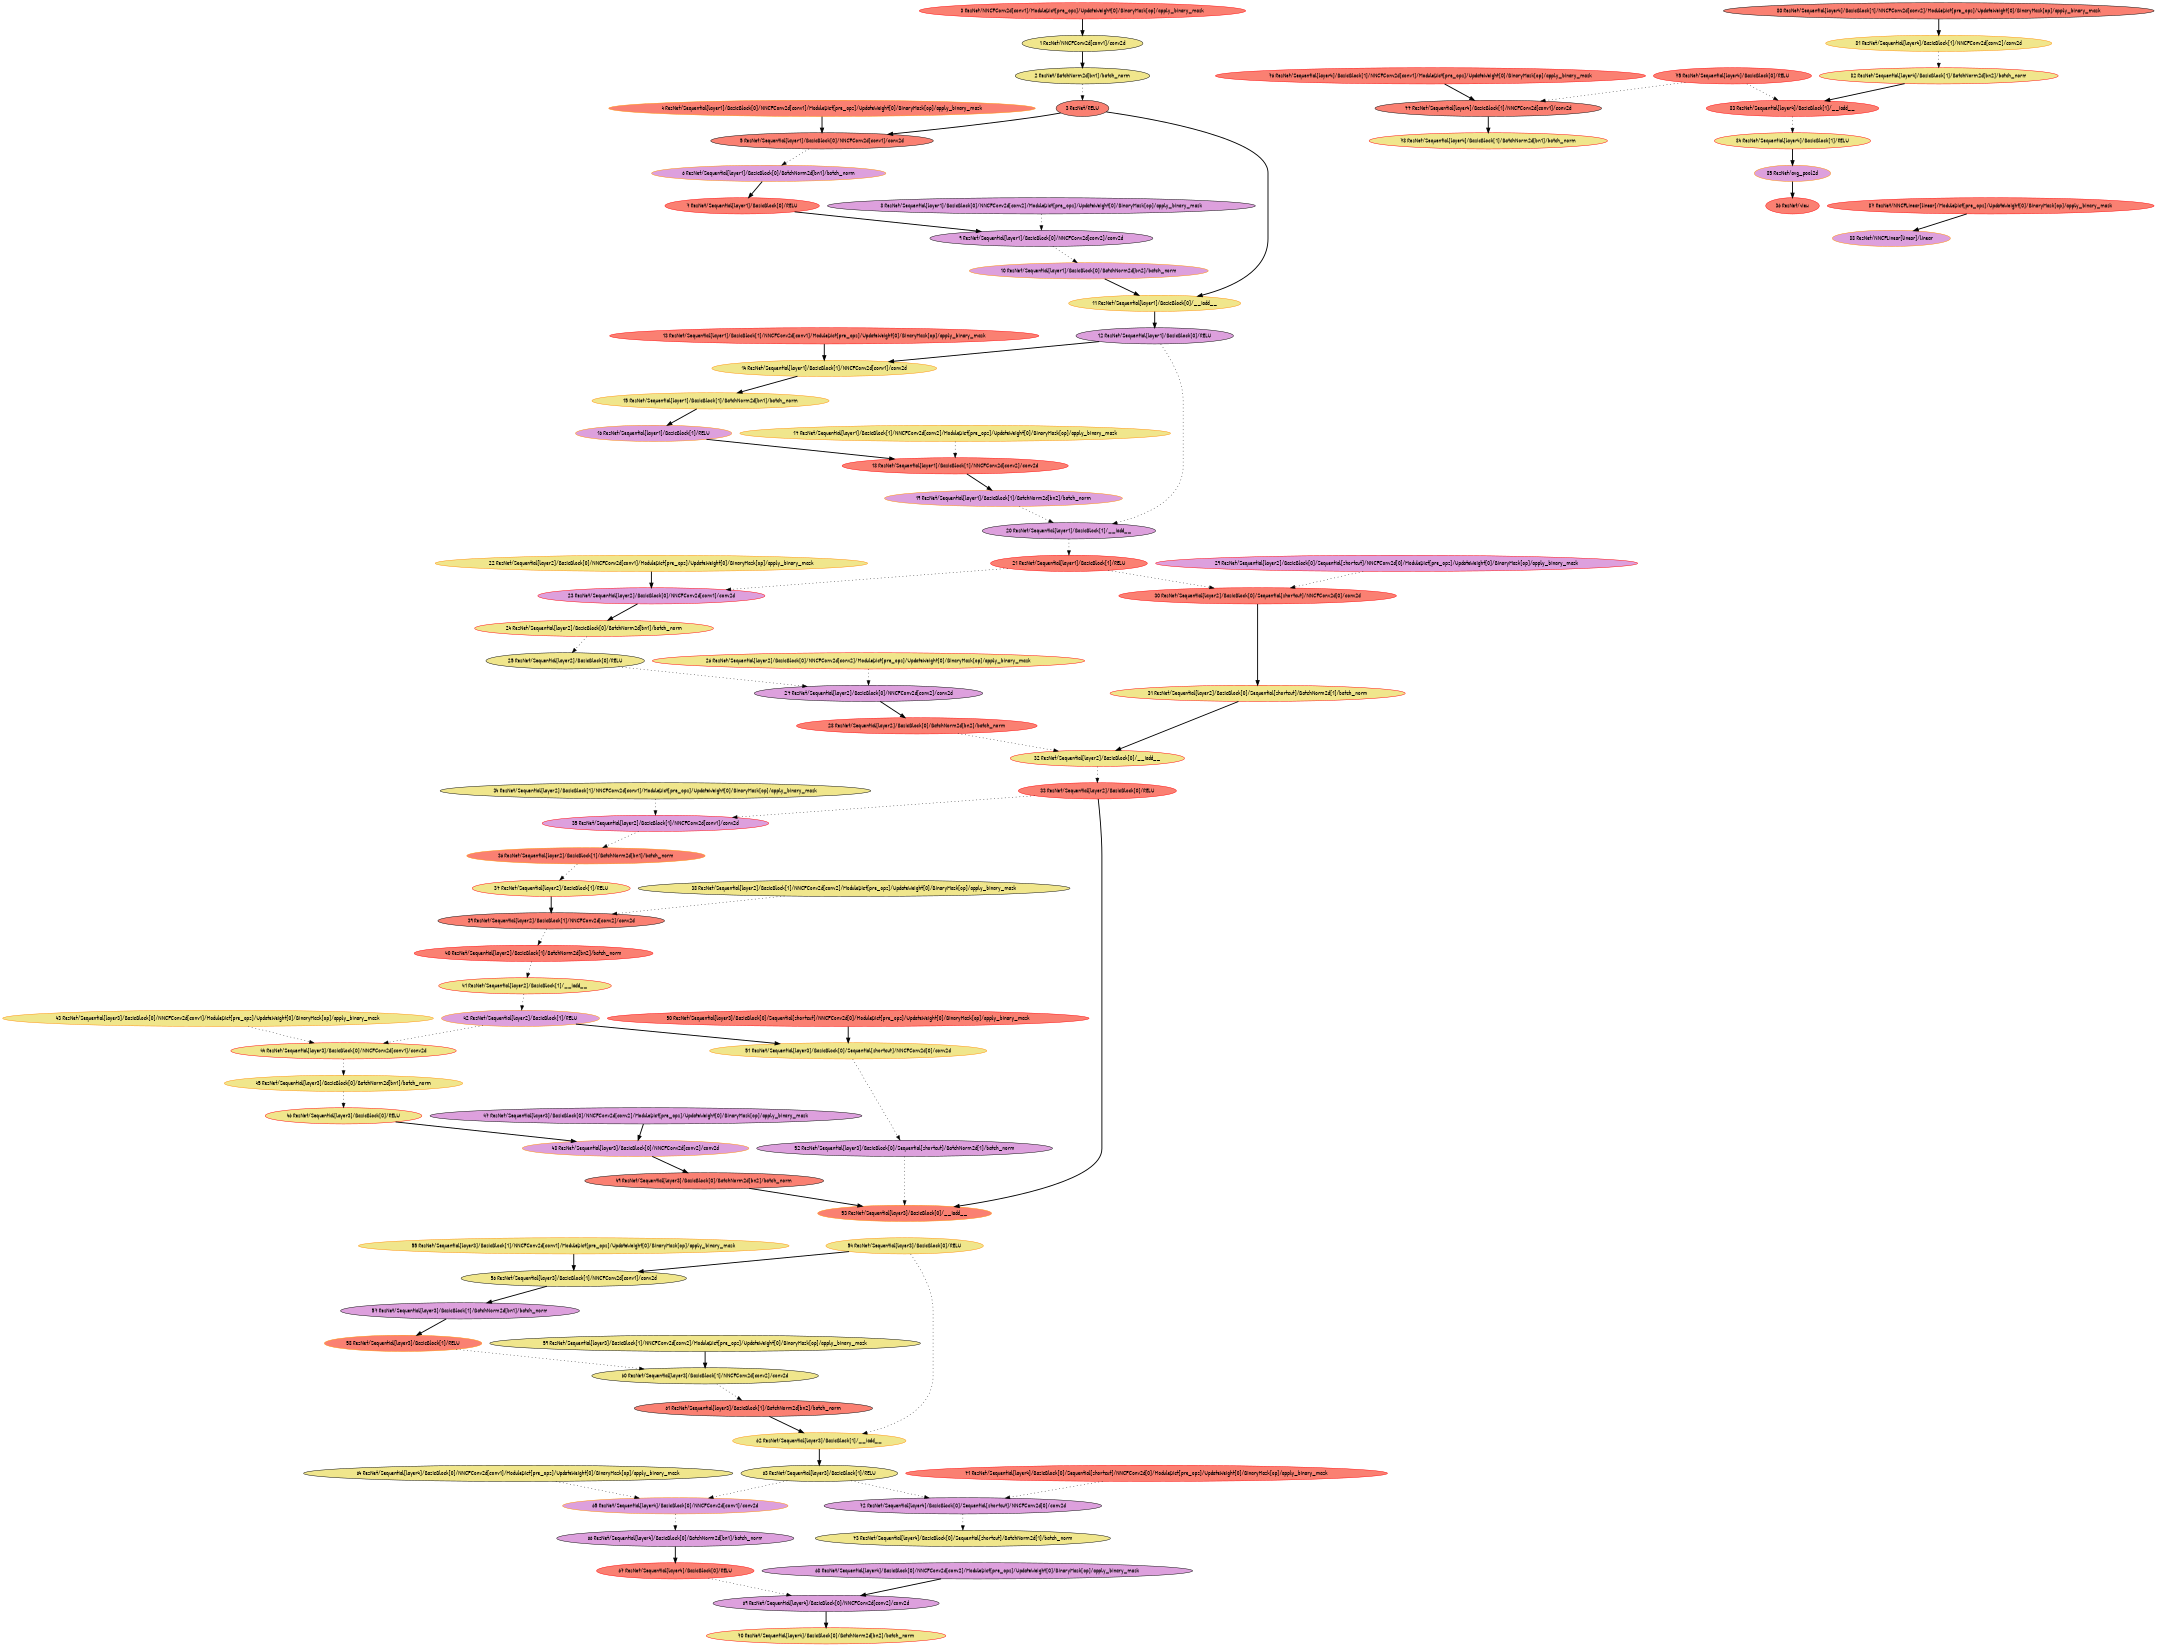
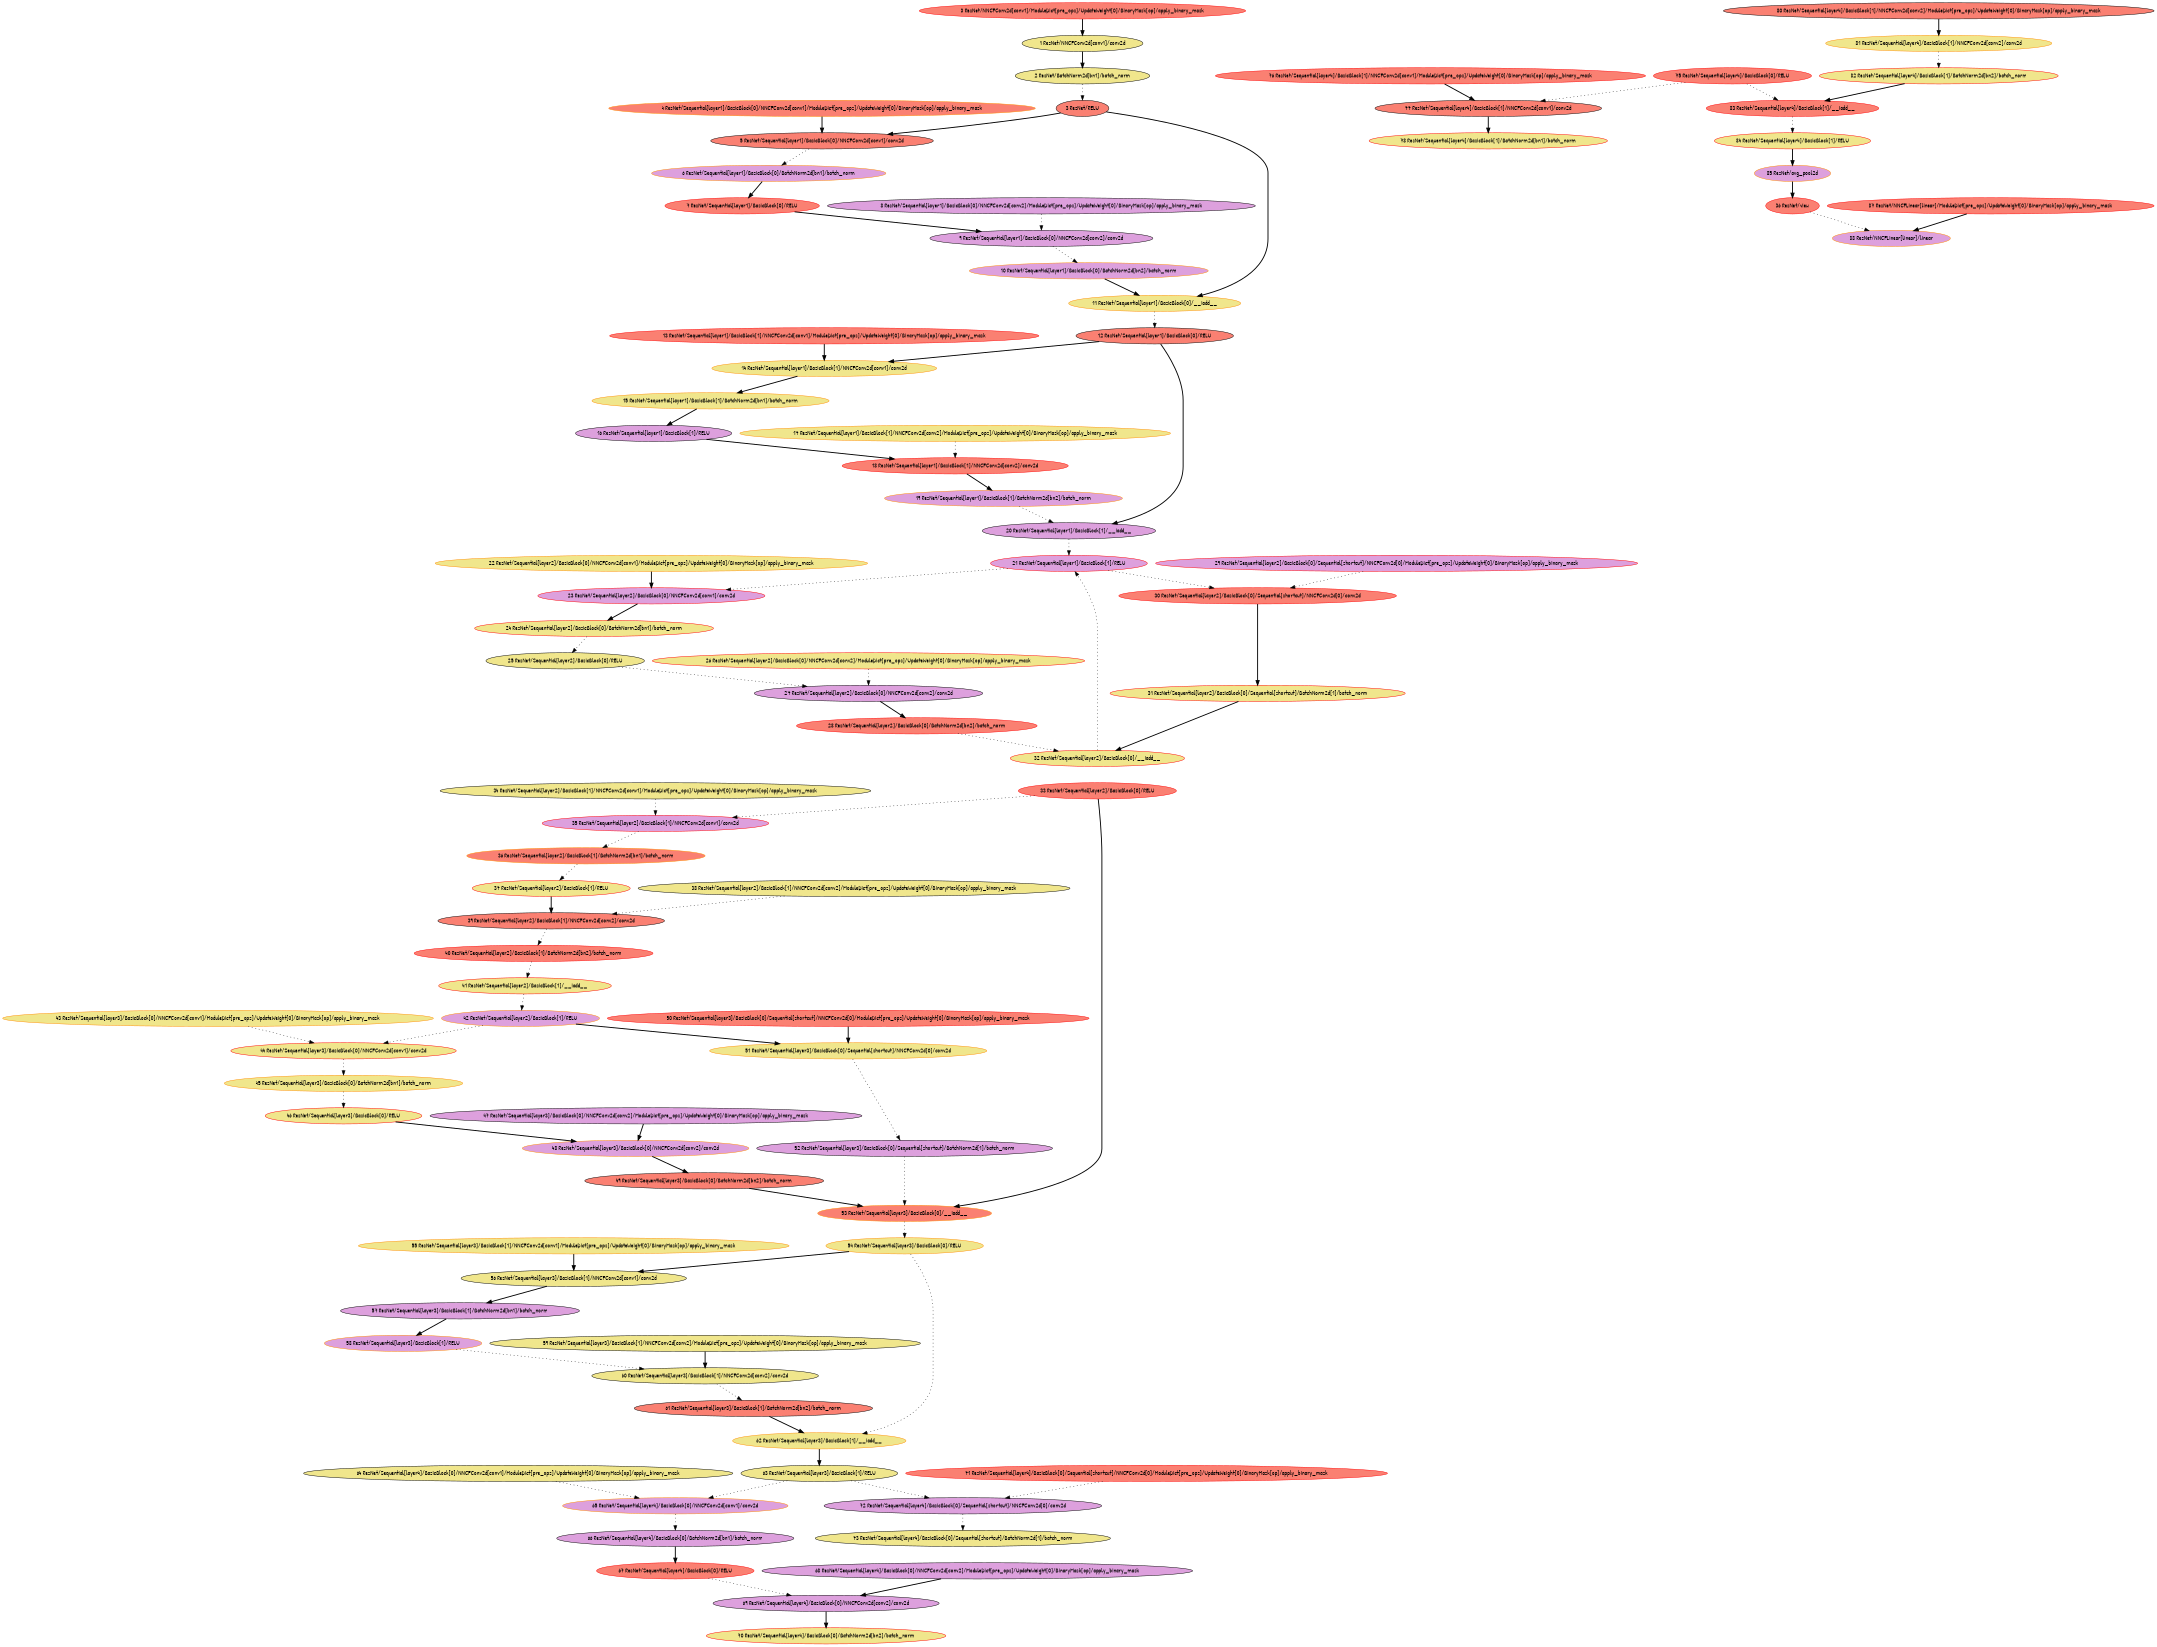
edge "36 ResNet/view" -> "88 ResNet/NNCFLinear[linear]/linear": added
edge "11 ResNet/Sequential[layer1]/BasicBlock[0]/__iadd__" -> "12 ResNet/Sequential[layer1]/BasicBlock[0]/RELU": style bold -> dotted
node "12 ResNet/Sequential[layer1]/BasicBlock[0]/RELU": fillcolor plum -> salmon
node "16 ResNet/Sequential[layer1]/BasicBlock[1]/RELU": color darkorange -> black
edge "12 ResNet/Sequential[layer1]/BasicBlock[0]/RELU" -> "20 ResNet/Sequential[layer1]/BasicBlock[1]/__iadd__": style dotted -> bold
node "21 ResNet/Sequential[layer1]/BasicBlock[1]/RELU": fillcolor salmon -> plum
edge "32 ResNet/Sequential[layer2]/BasicBlock[0]/__iadd__" -> "33 ResNet/Sequential[layer2]/BasicBlock[0]/RELU": now "32 ResNet/Sequential[layer2]/BasicBlock[0]/__iadd__" -> "21 ResNet/Sequential[layer1]/BasicBlock[1]/RELU"
edge "53 ResNet/Sequential[layer3]/BasicBlock[0]/__iadd__" -> "54 ResNet/Sequential[layer3]/BasicBlock[0]/RELU": added
node "58 ResNet/Sequential[layer3]/BasicBlock[1]/RELU": fillcolor salmon -> plum
